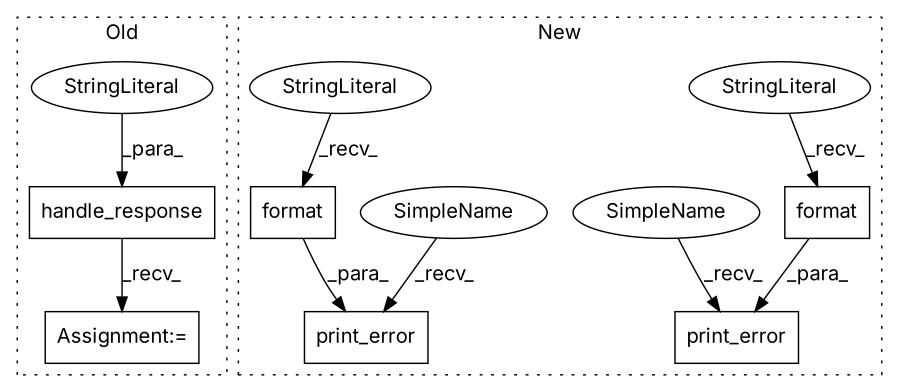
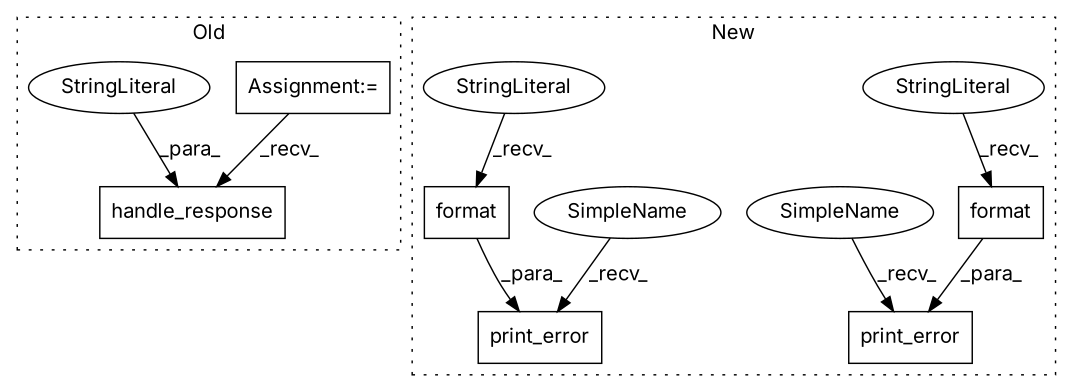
edge "handle_response" -> "Assignment:=": reversed
